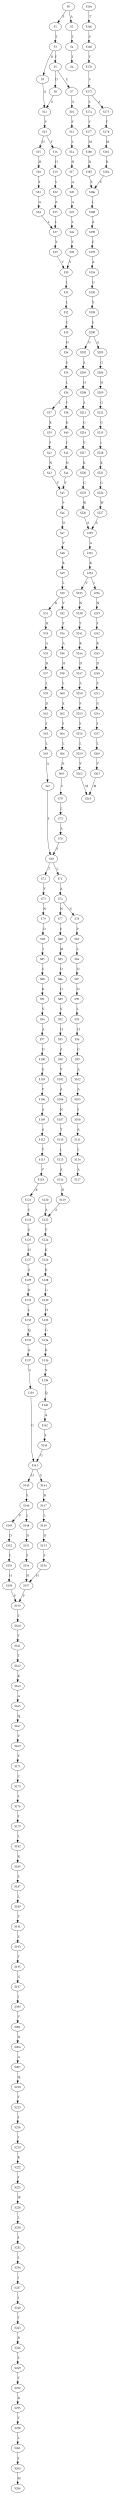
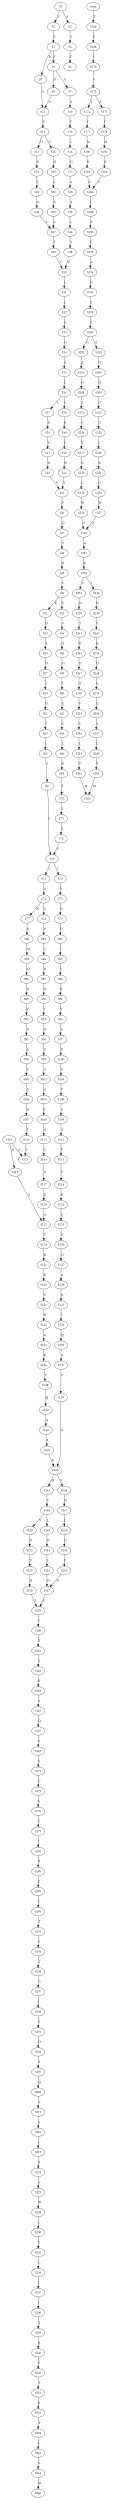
edge "S113" -> "S116": reversed
edge "S117" -> "S120": added, label "D"
